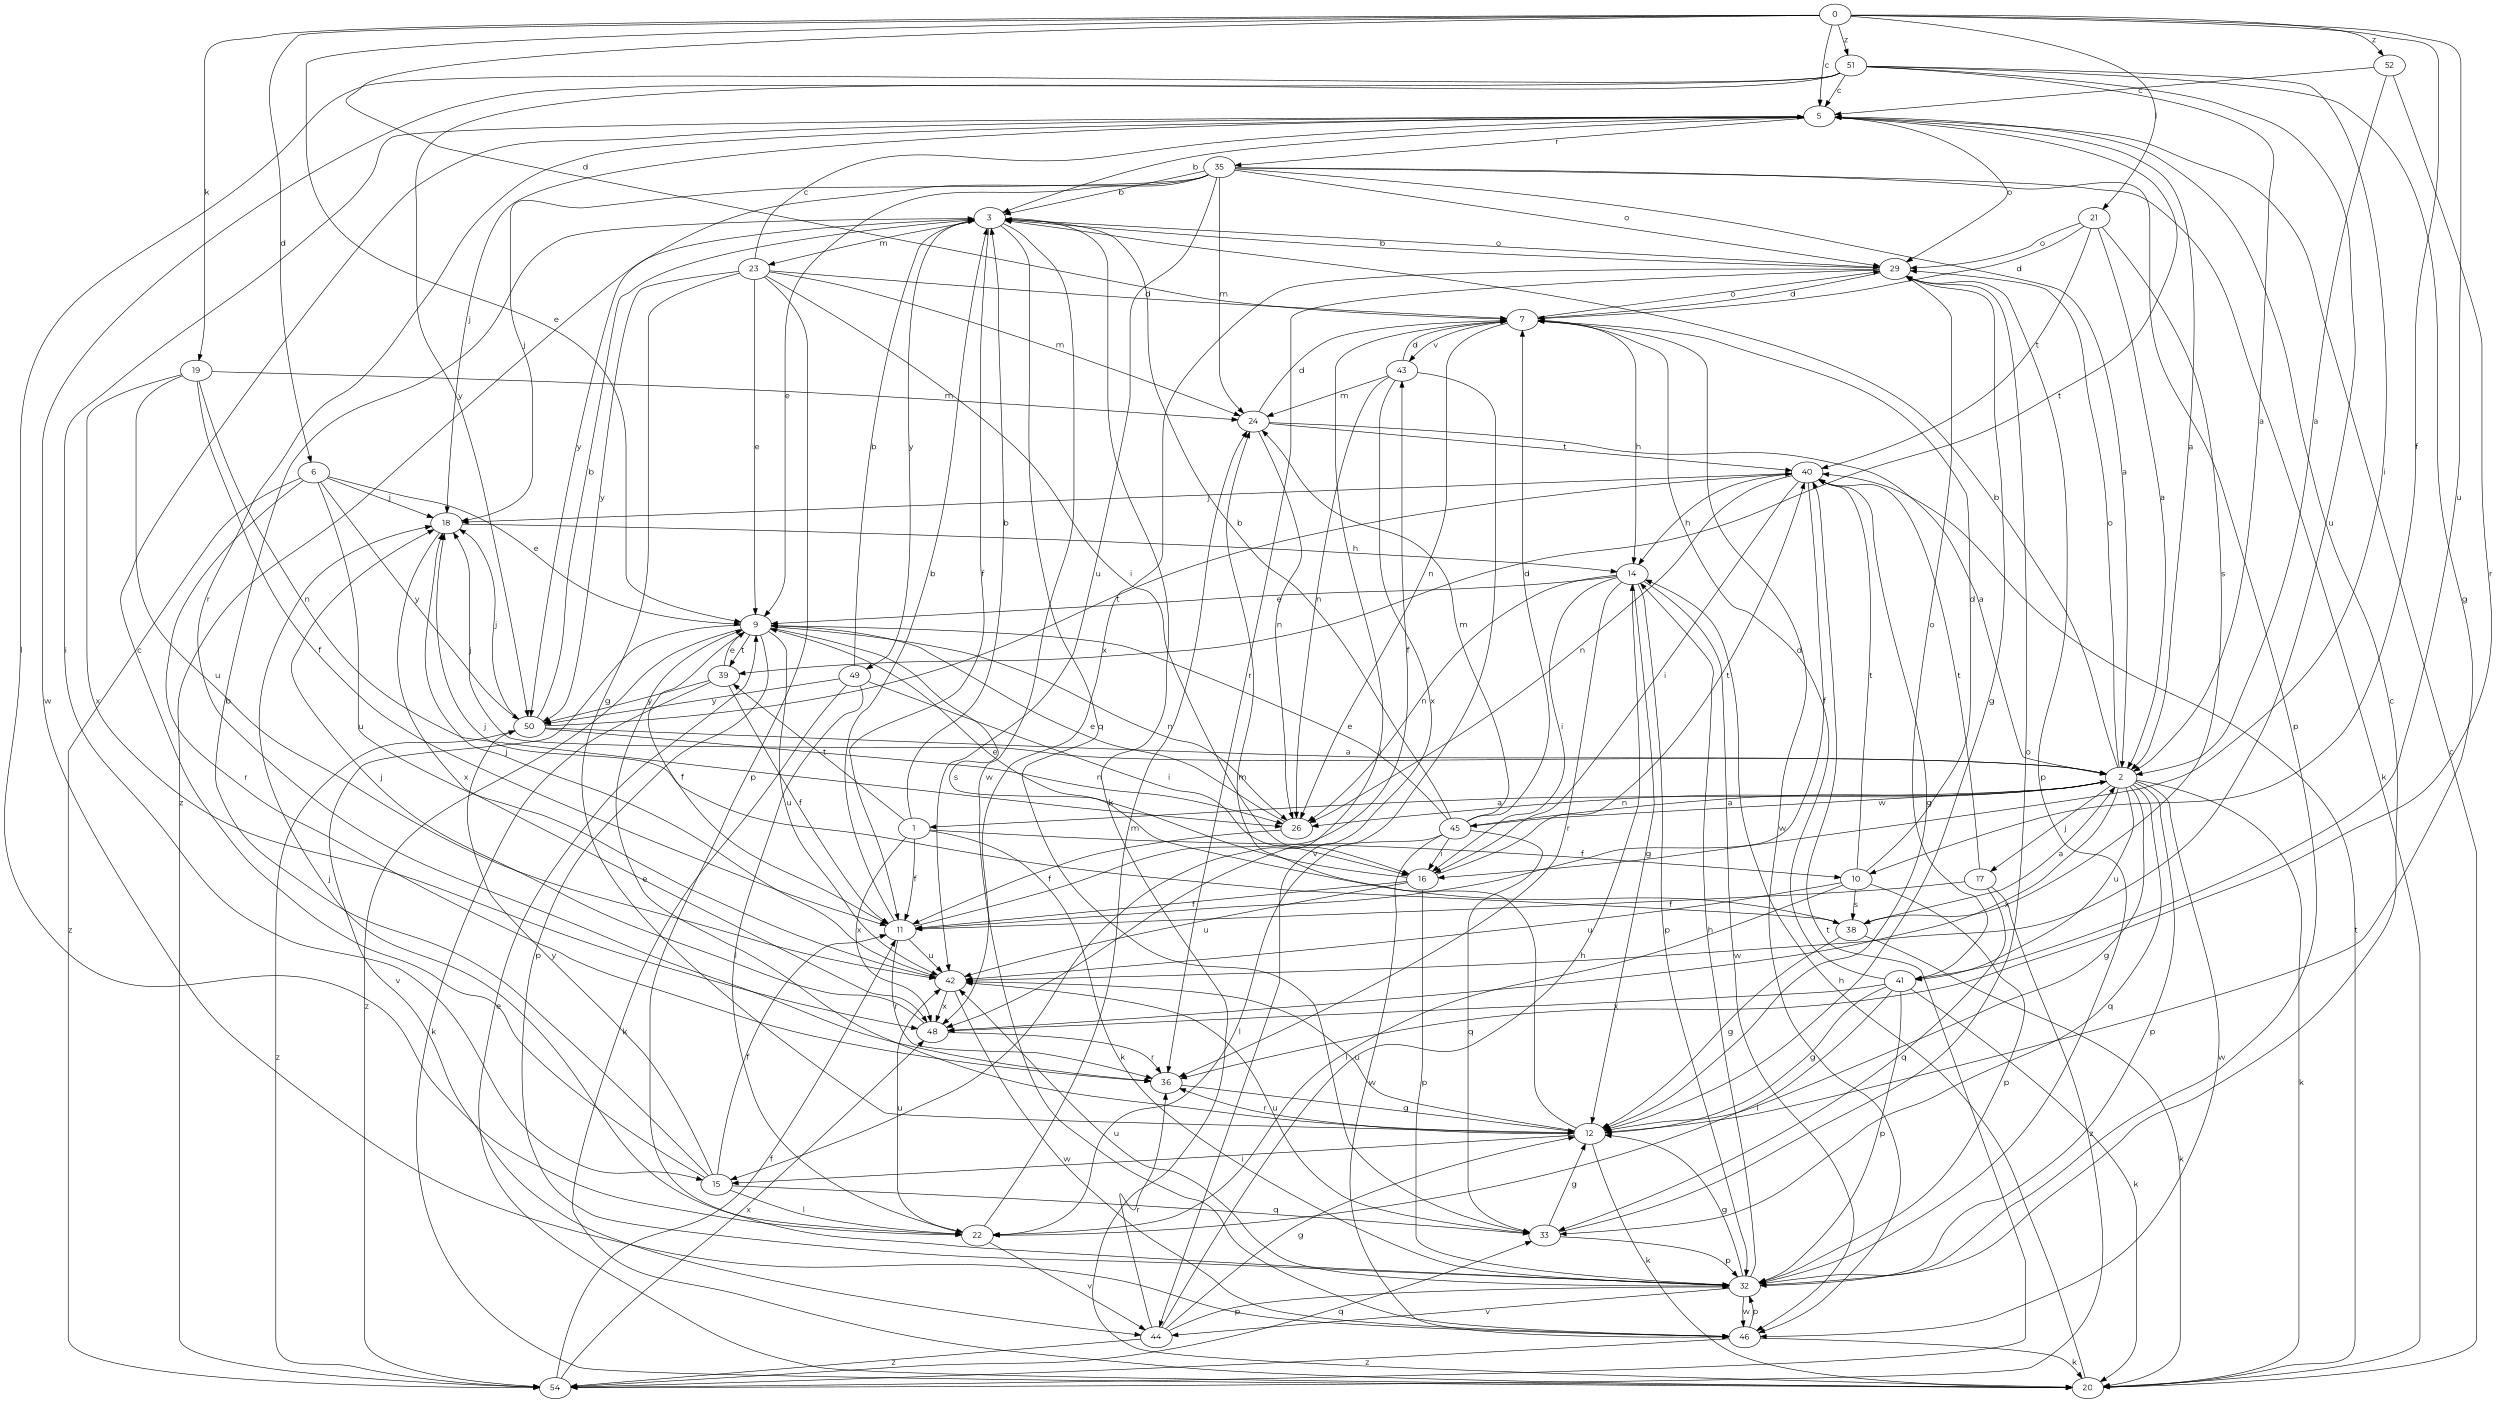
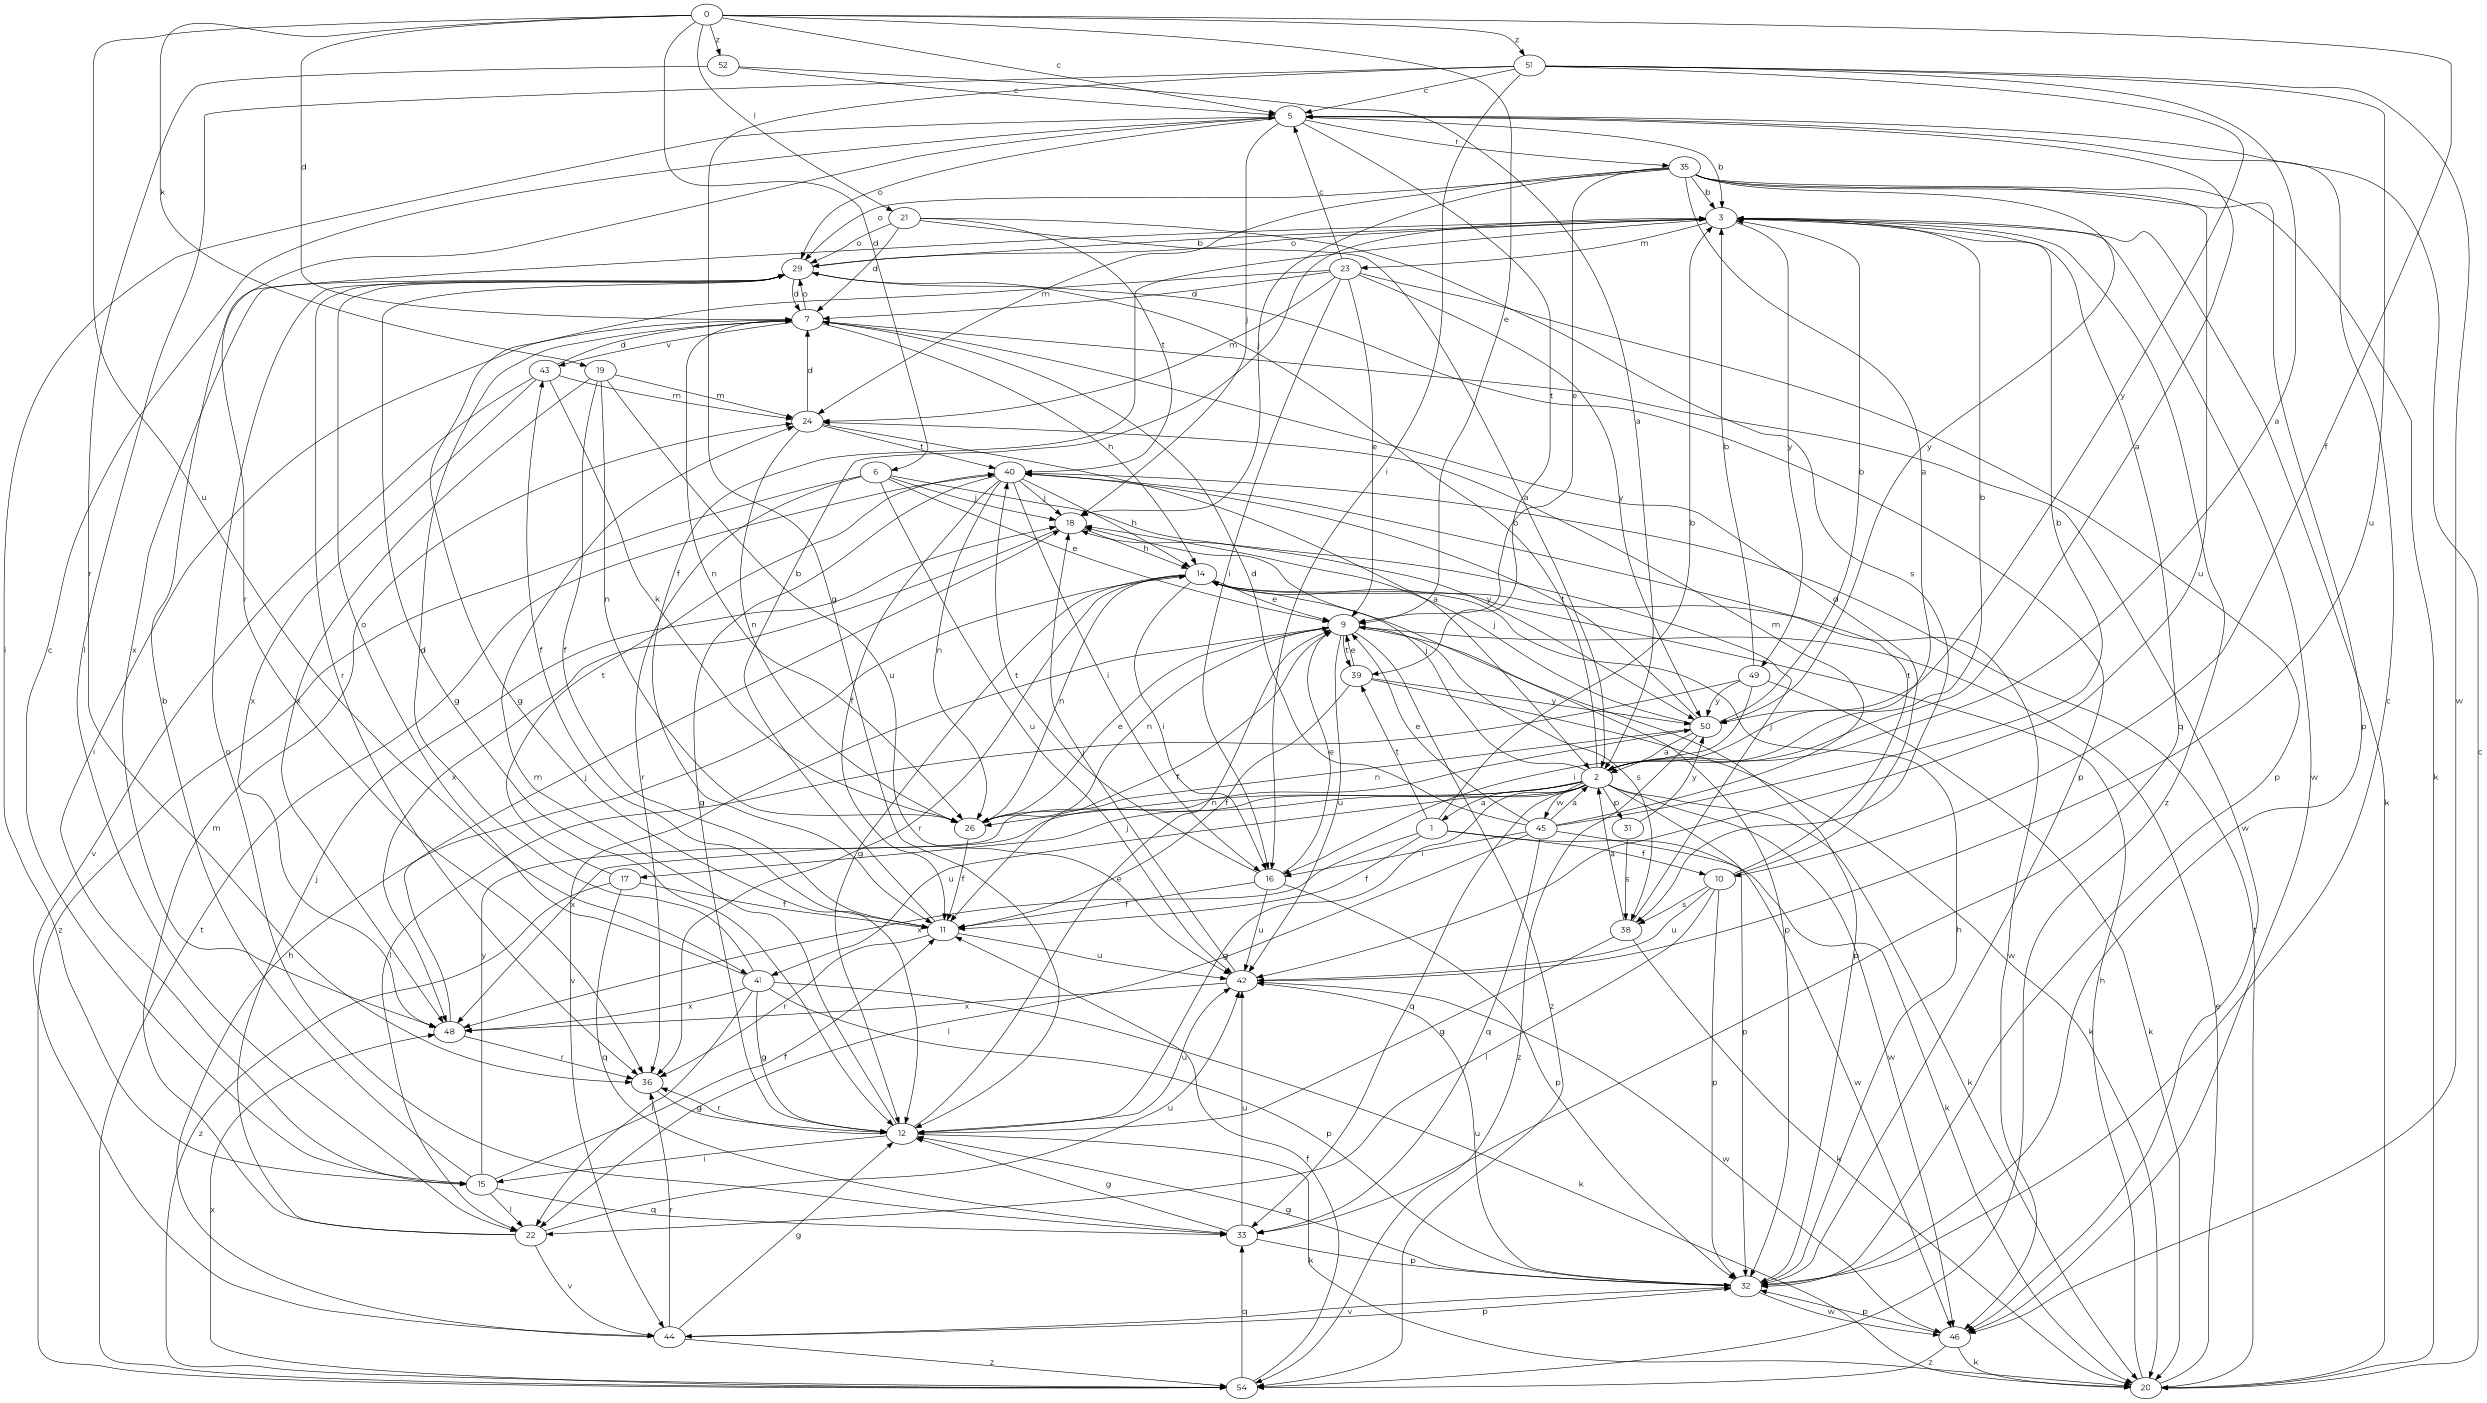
edge "43" -> "26": label "n" -> "k"
node "31": added
edge "1" -> "32": now "1" -> "20"
